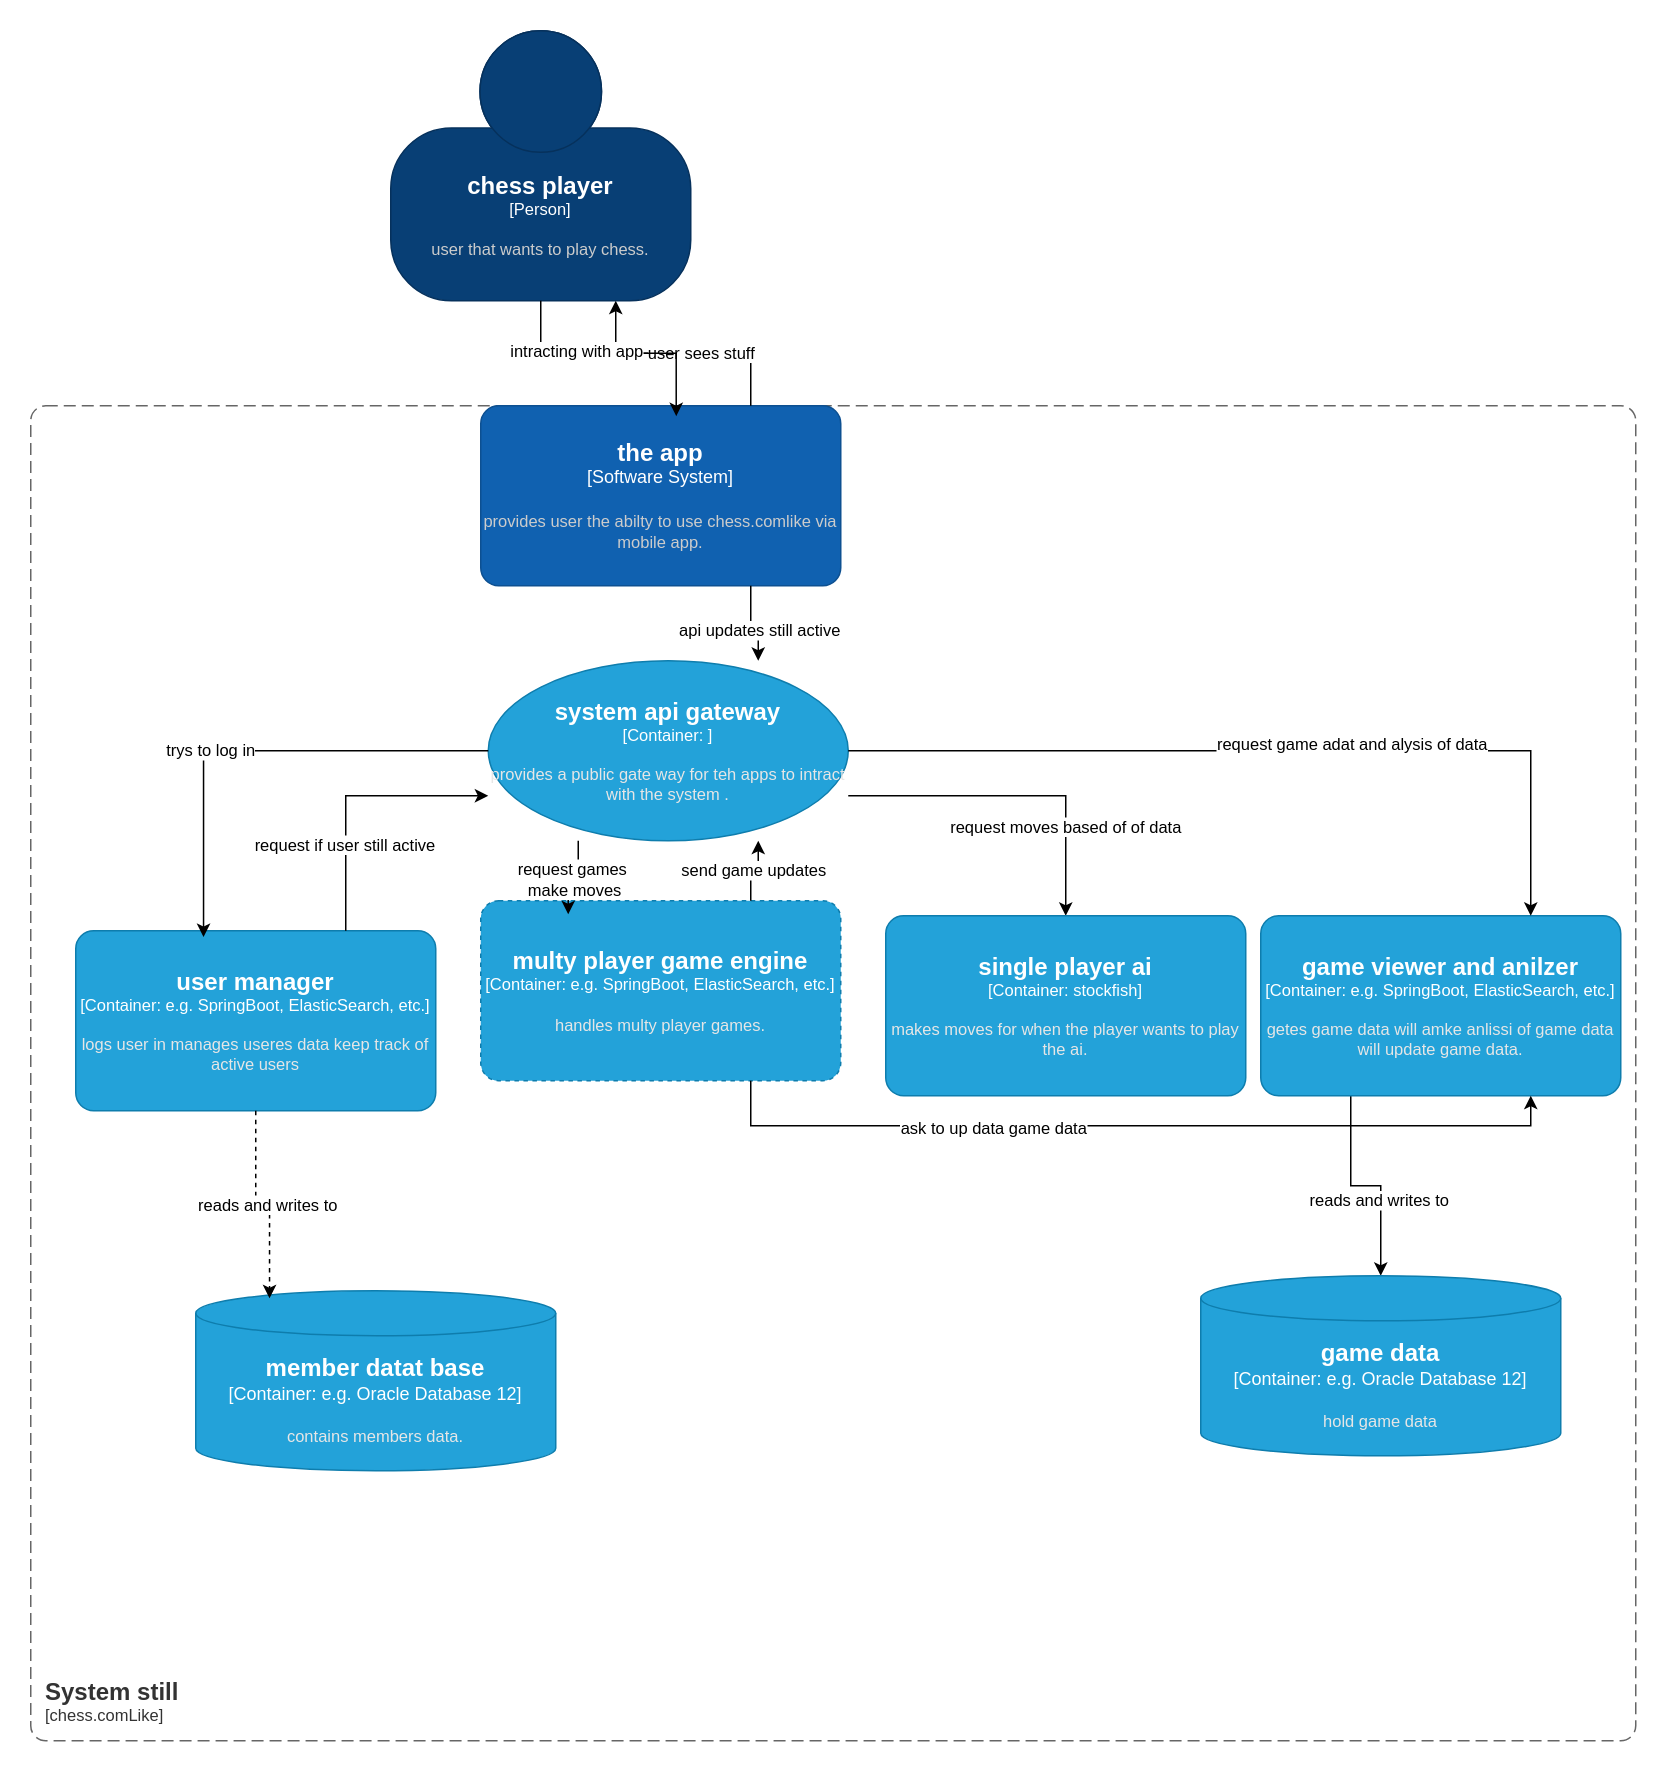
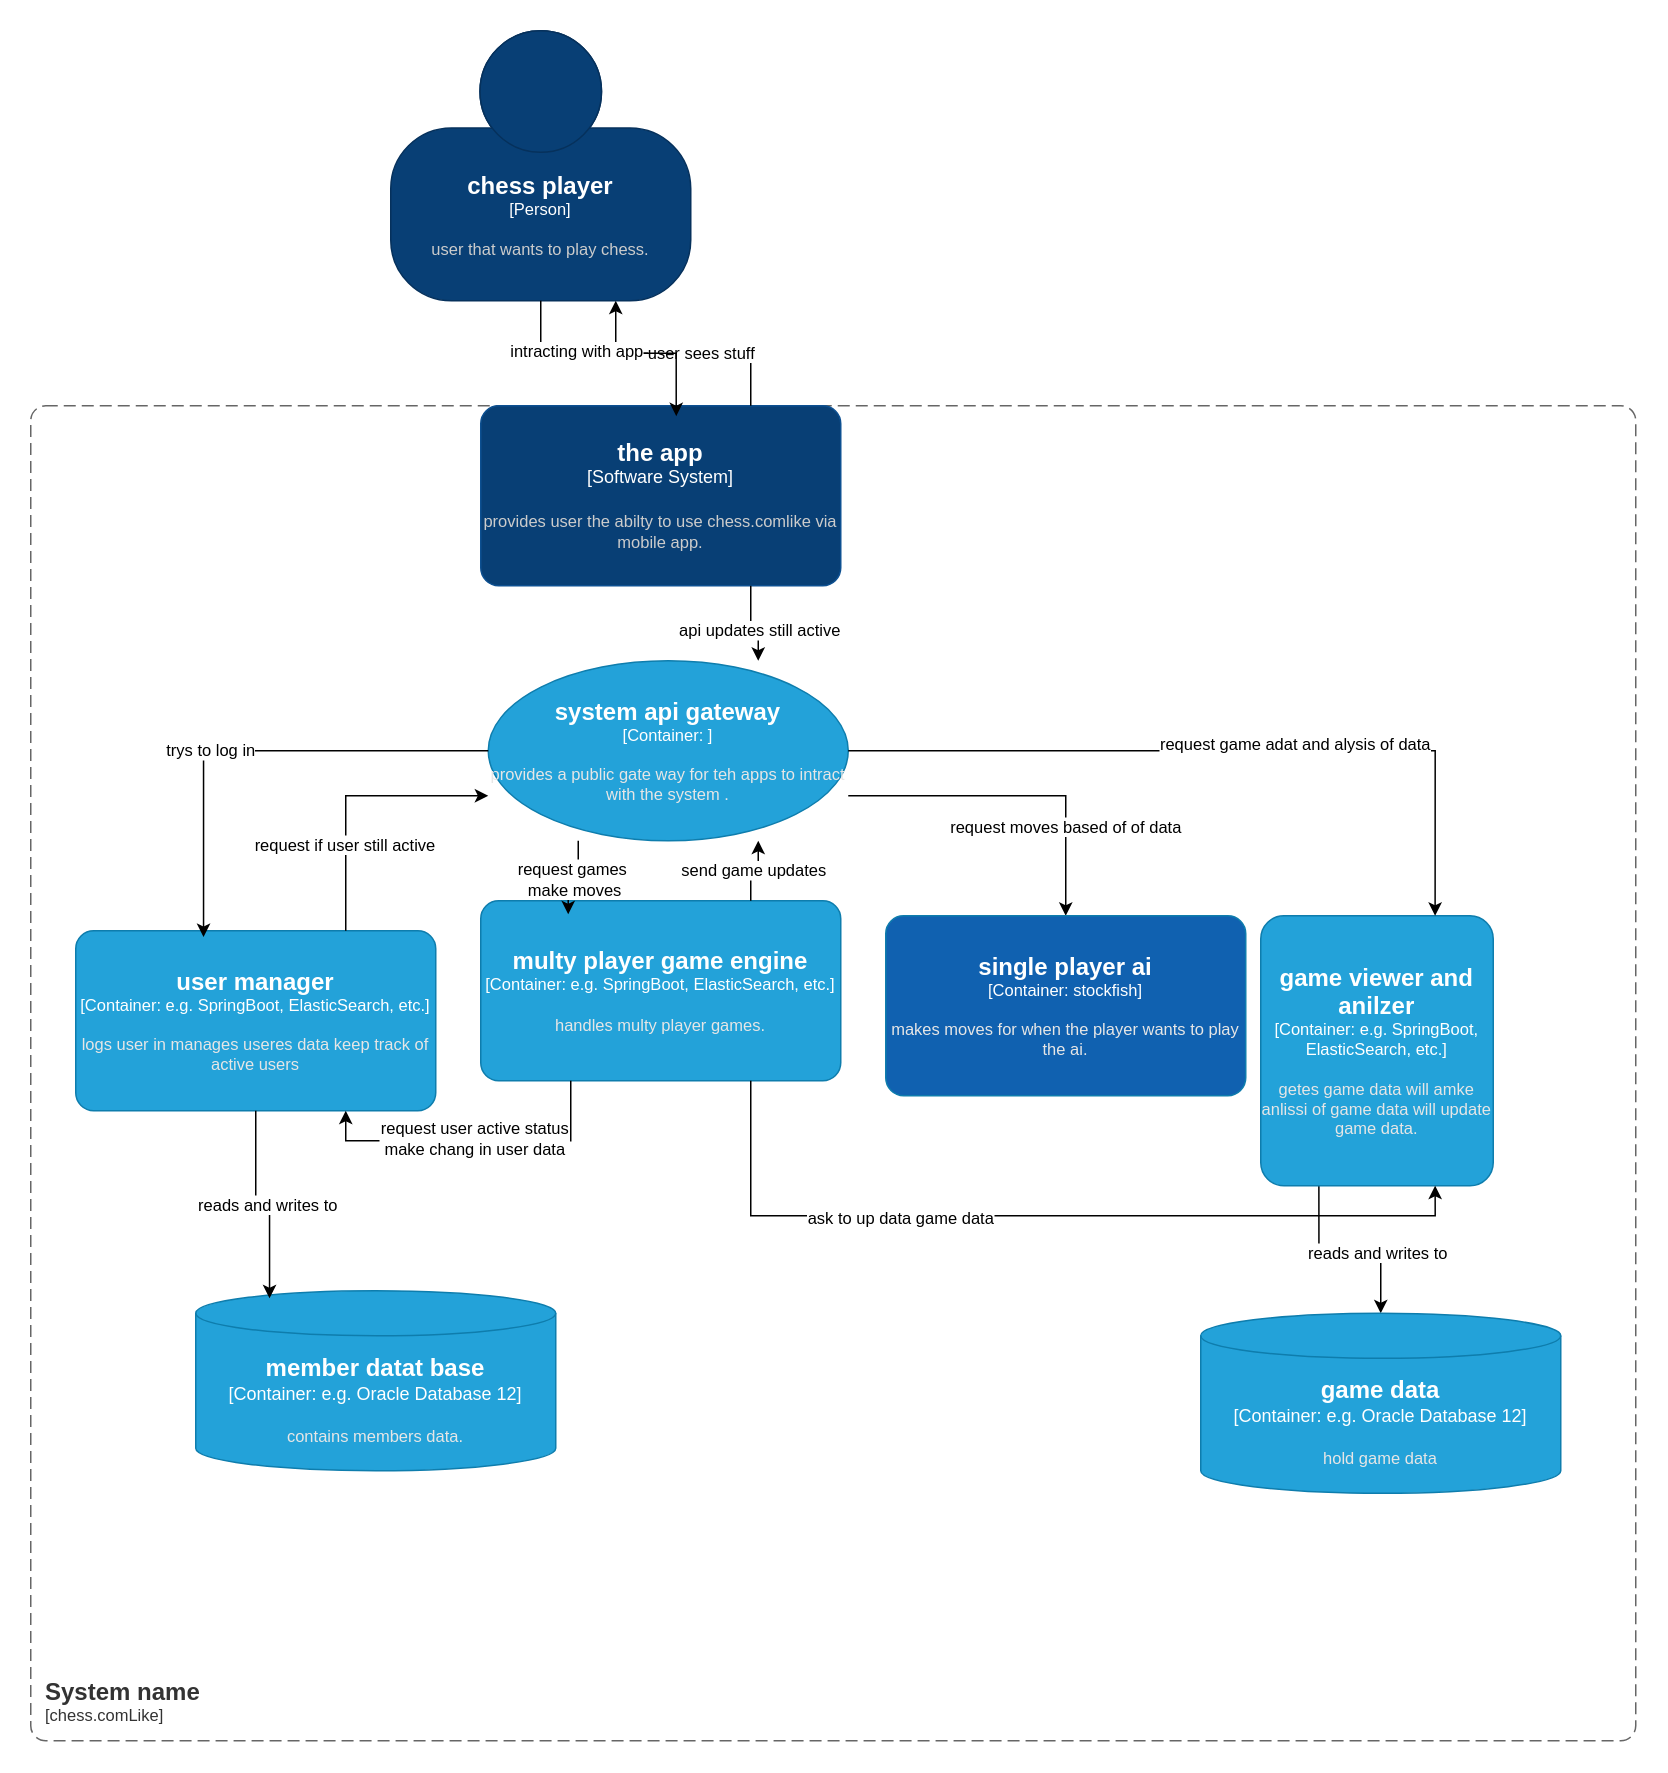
node "the app [Software System] provides user the abilty to use chess.comlike via mobile app.": fillcolor #1061b0 -> #083f75
node "multy player game engine [Container: e.g. SpringBoot, ElasticSearch, etc.] handles multy player games.": style dashed -> solid
node "single player ai [Container: stockfish] makes moves for when the player wants to play the ai.": fillcolor #23a2d9 -> #1061b0
node "game viewer and anilzer [Container: e.g. SpringBoot, ElasticSearch, etc.] getes game data will amke anlissi of game data will update game data.": size 360x180 -> 233x270
edge "multy player game engine [Container: e.g. SpringBoot, ElasticSearch, etc.] handles multy player games." -> "user manager [Container: e.g. SpringBoot, ElasticSearch, etc.] logs user in manages useres data keep track of active users": added, label "request user active status make chang in user data"
edge "user manager [Container: e.g. SpringBoot, ElasticSearch, etc.] logs user in manages useres data keep track of active users" -> "member datat base [Container: e.g. Oracle Database 12] contains members data.": style dashed -> solid
node "game data [Container: e.g. Oracle Database 12] hold game data": moved (1381, 1366) -> (1381, 1403)
node "System still [chess.comLike]": label "System still [chess.comLike]" -> "System name [chess.comLike]"
